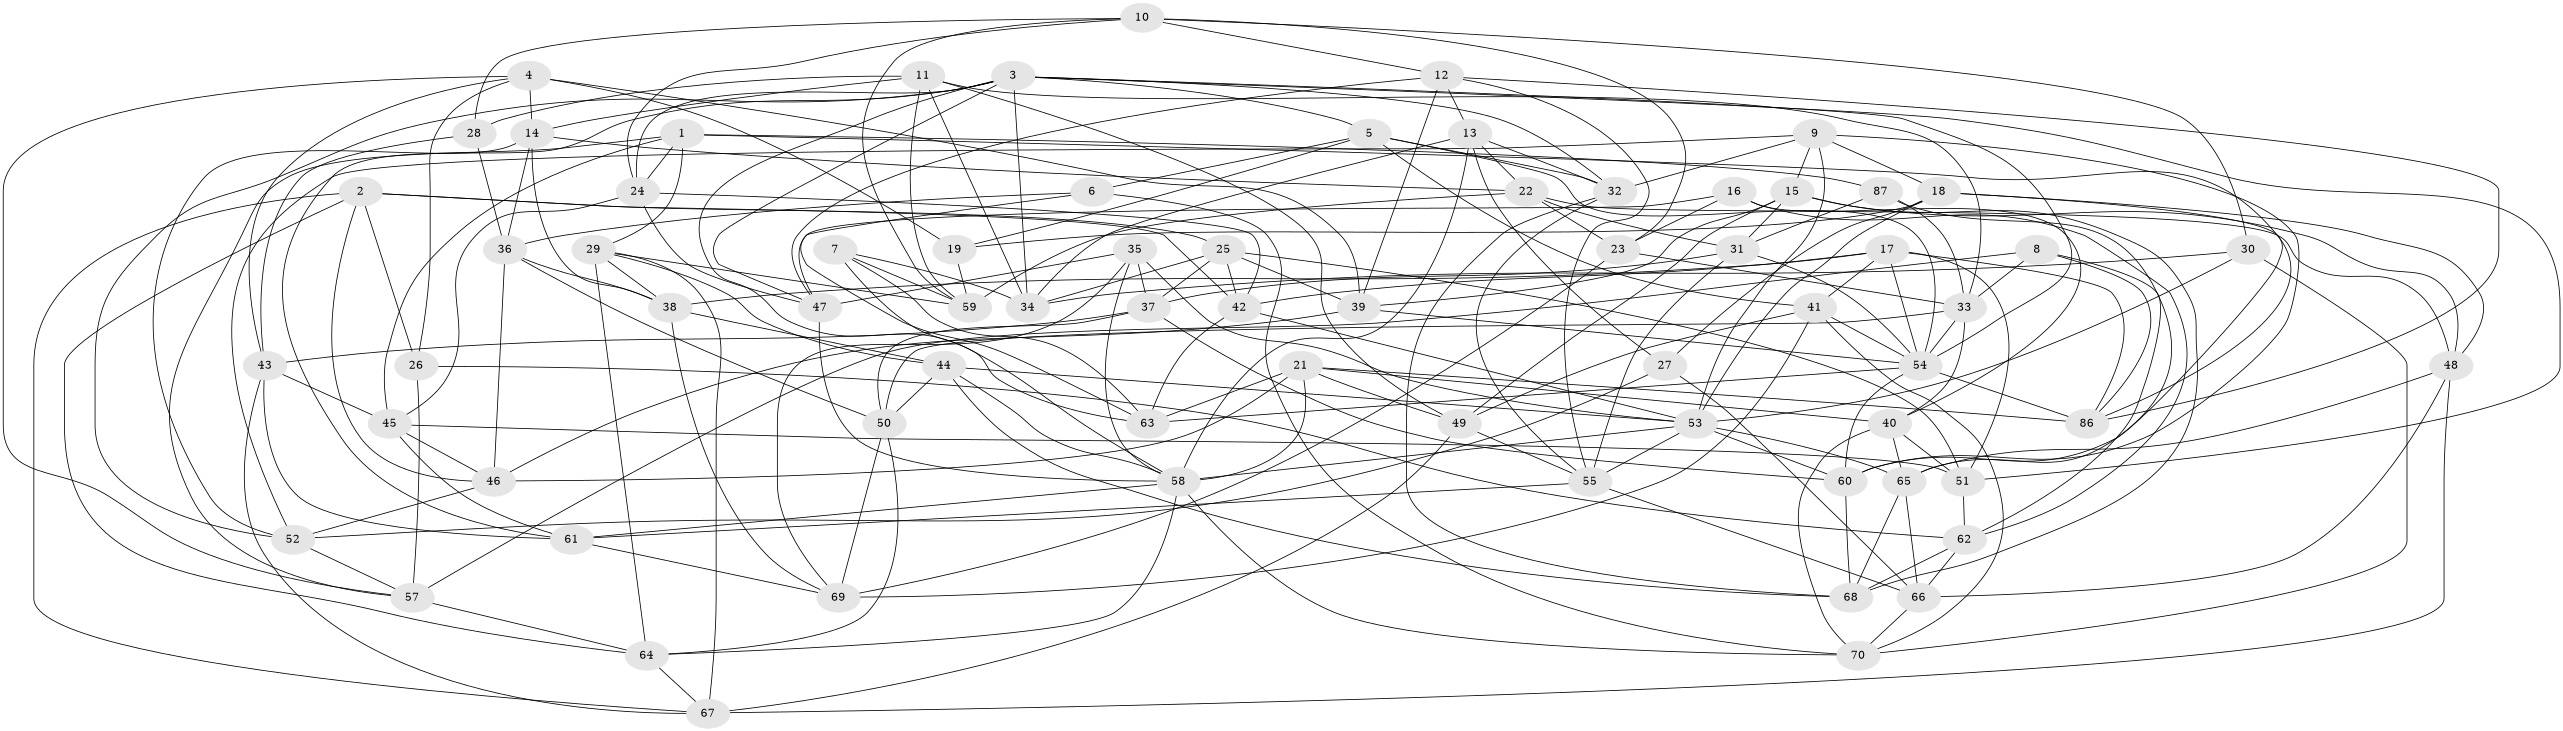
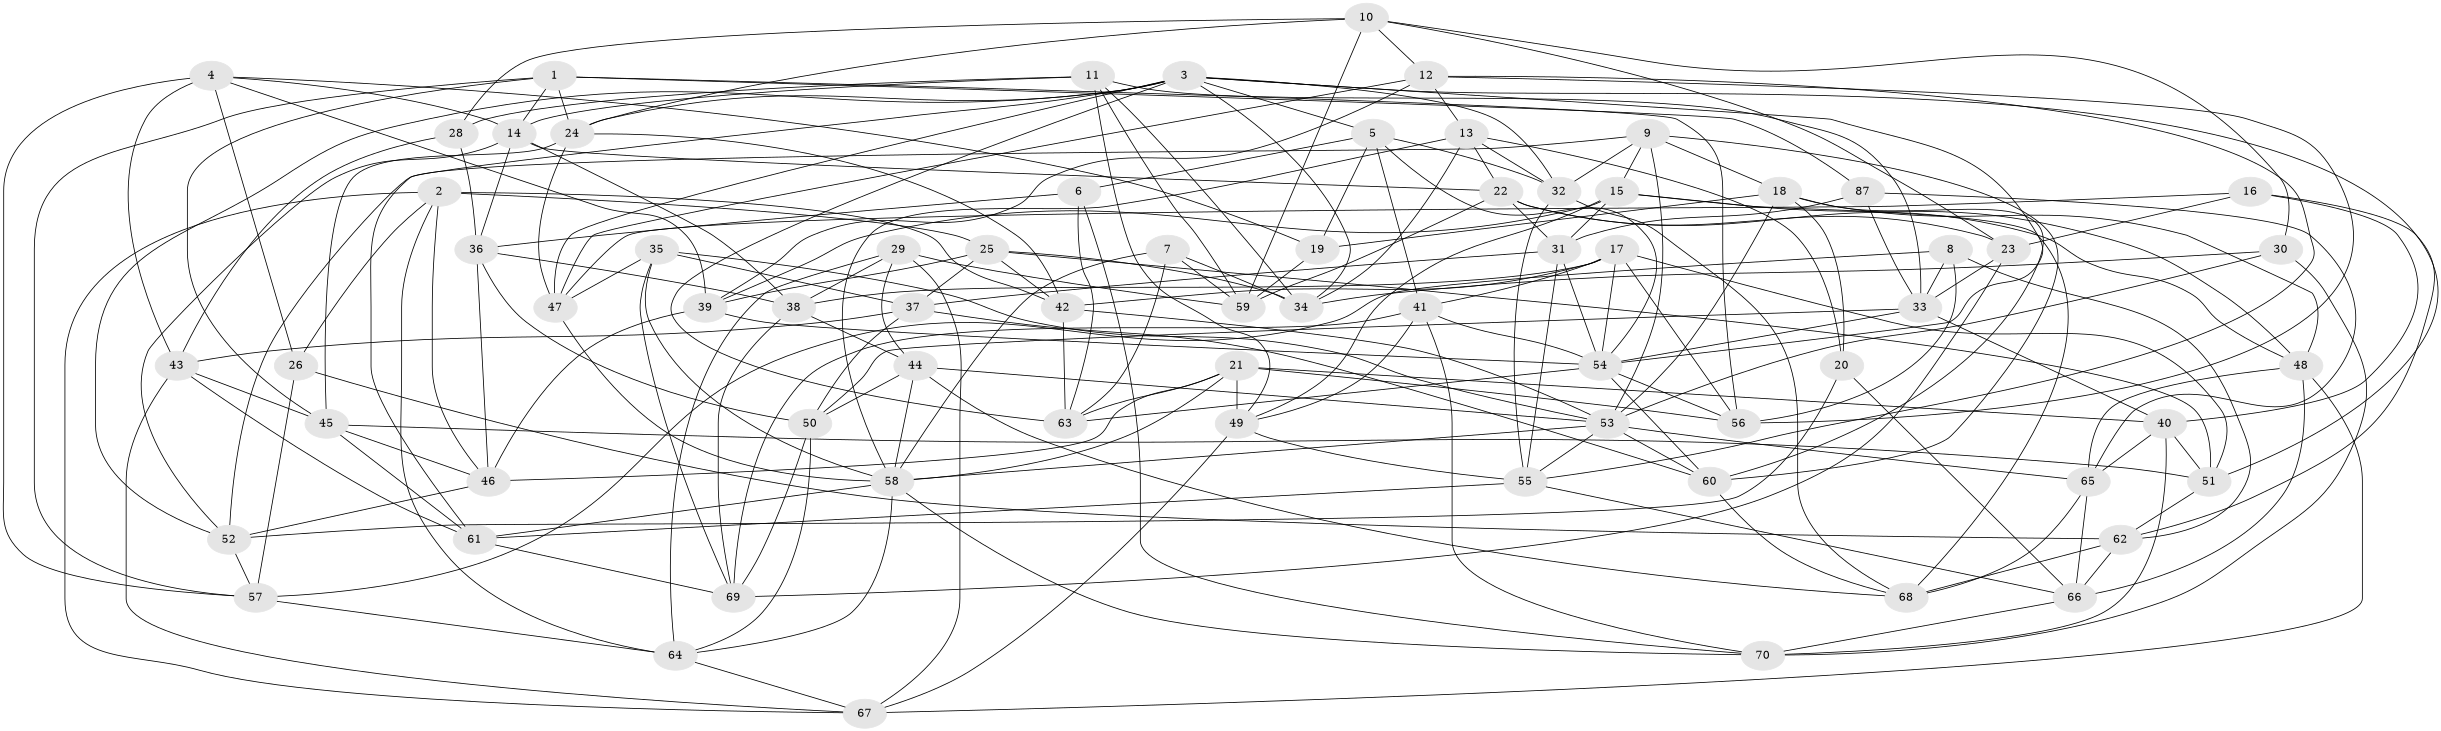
edge "1" -- "29": now "1" -- "14"
node "27": label "27" -> "20"
node "86": label "86" -> "56"
